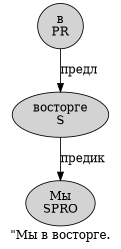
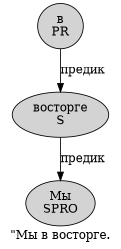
edge "в PR" -> "восторге S": label "предл" -> "предик"
